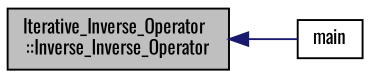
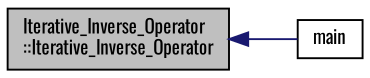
node "Iterative_Inverse_Operator ::Inverse_Inverse_Operator": label "Iterative_Inverse_Operator ::Inverse_Inverse_Operator" -> "Iterative_Inverse_Operator ::Iterative_Inverse_Operator"
